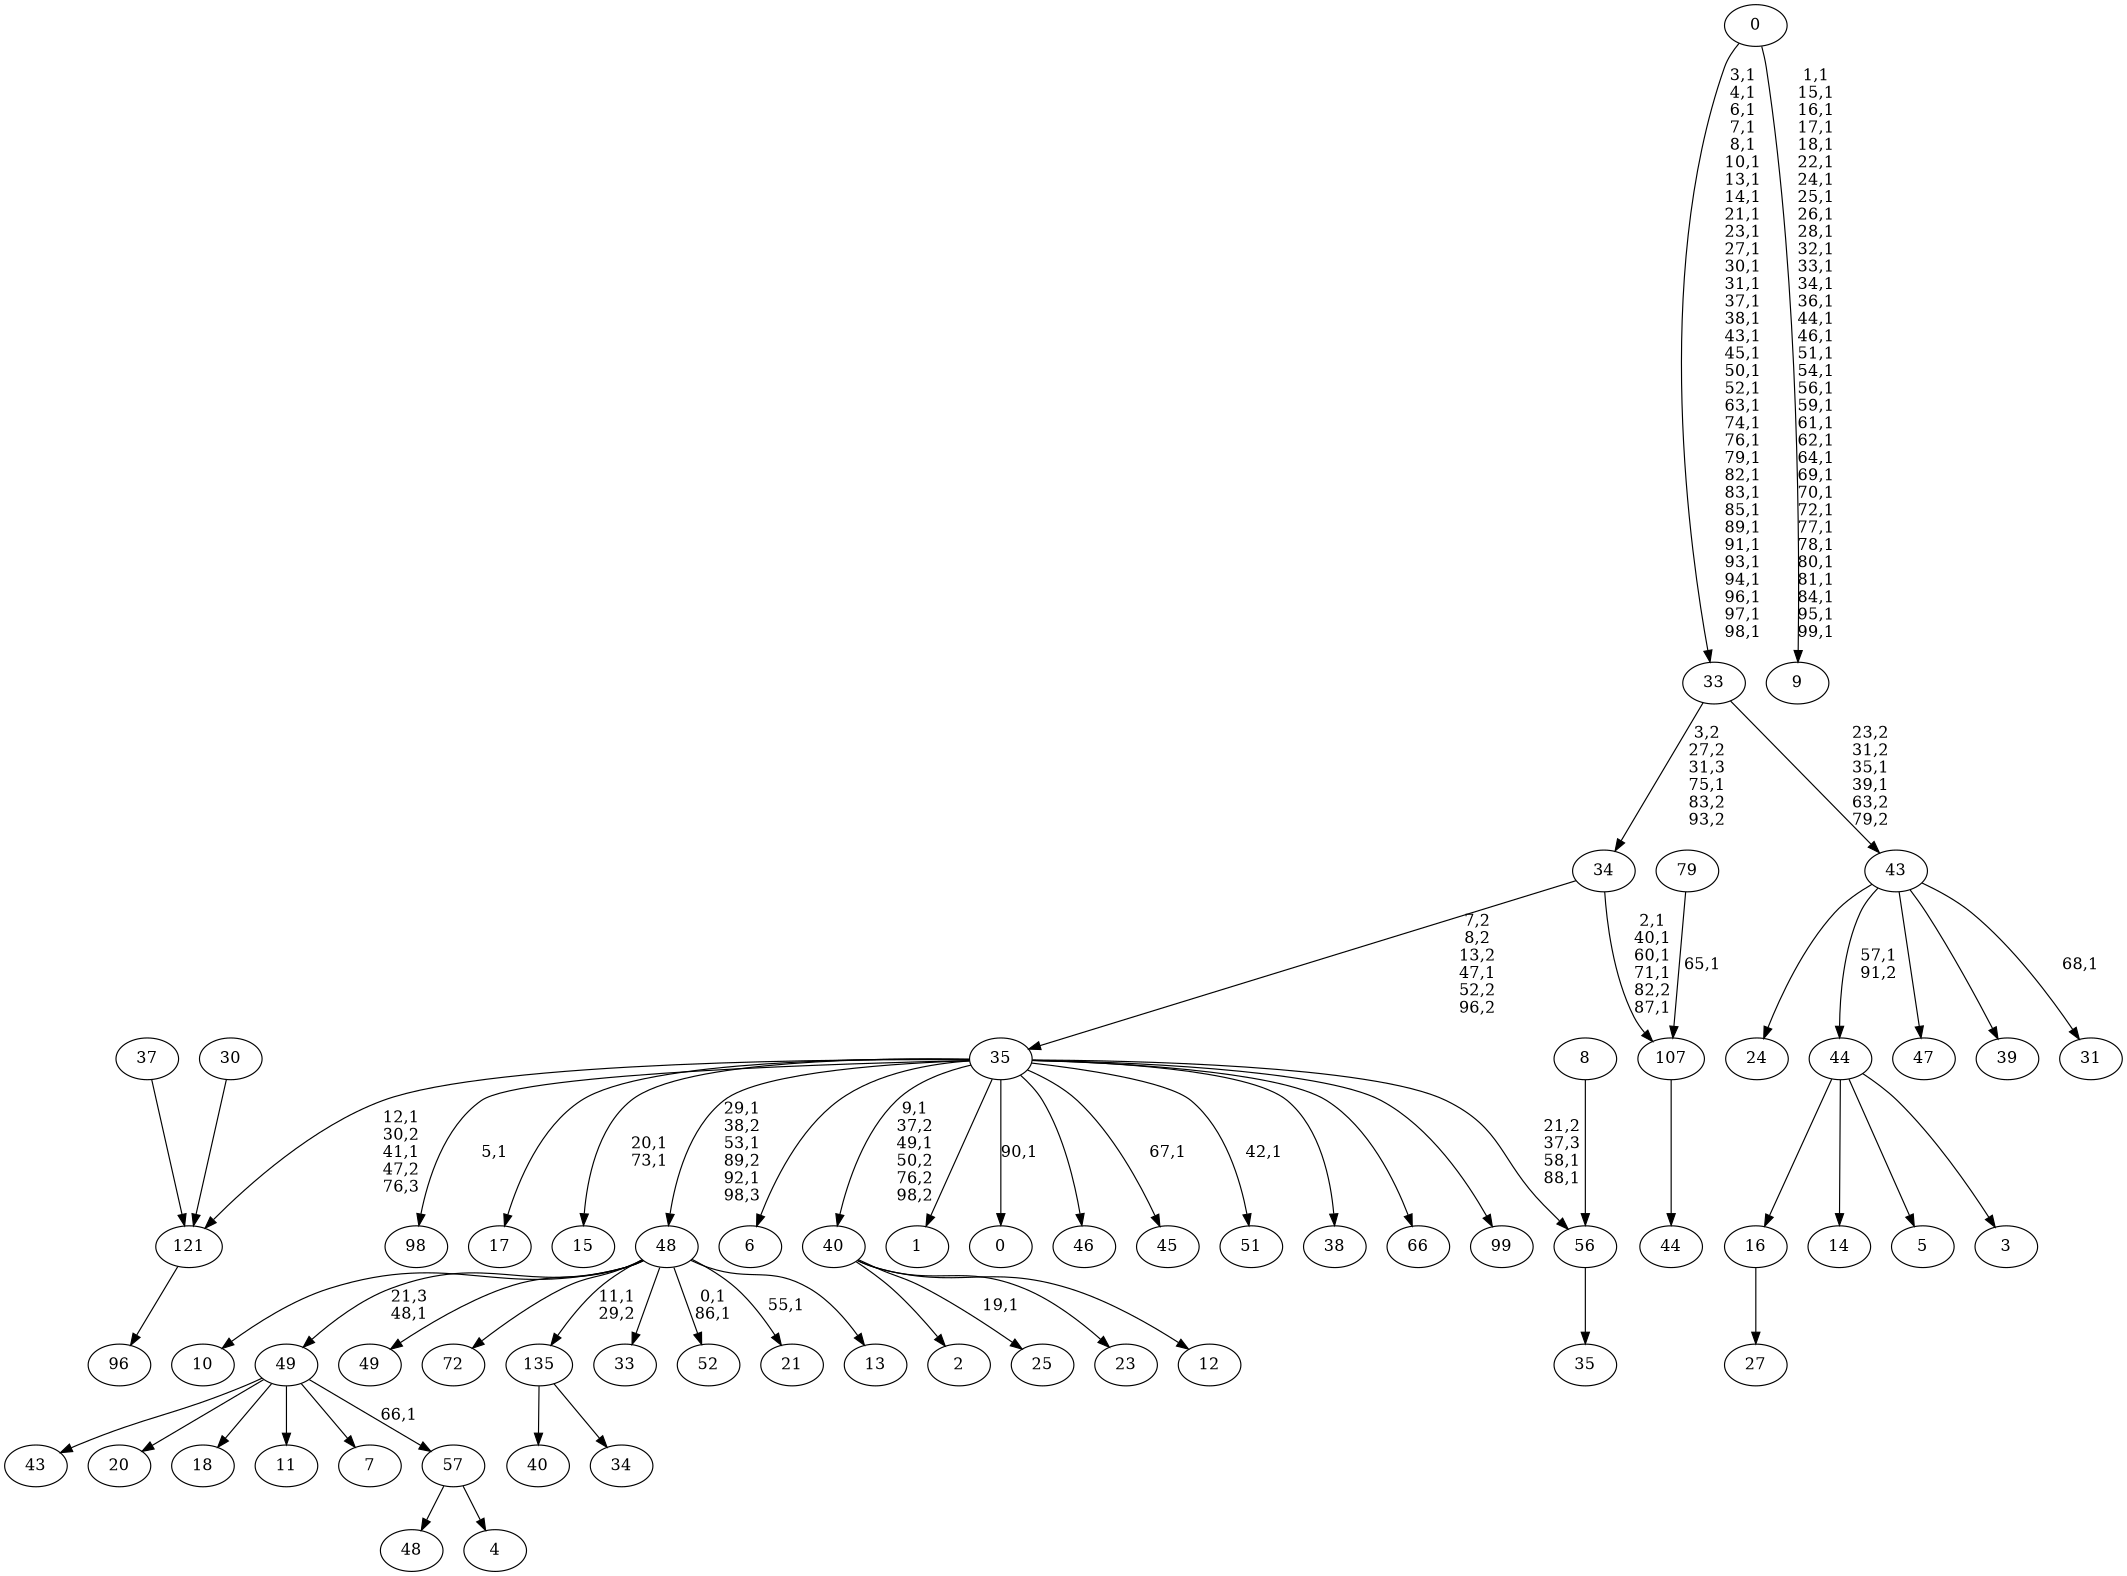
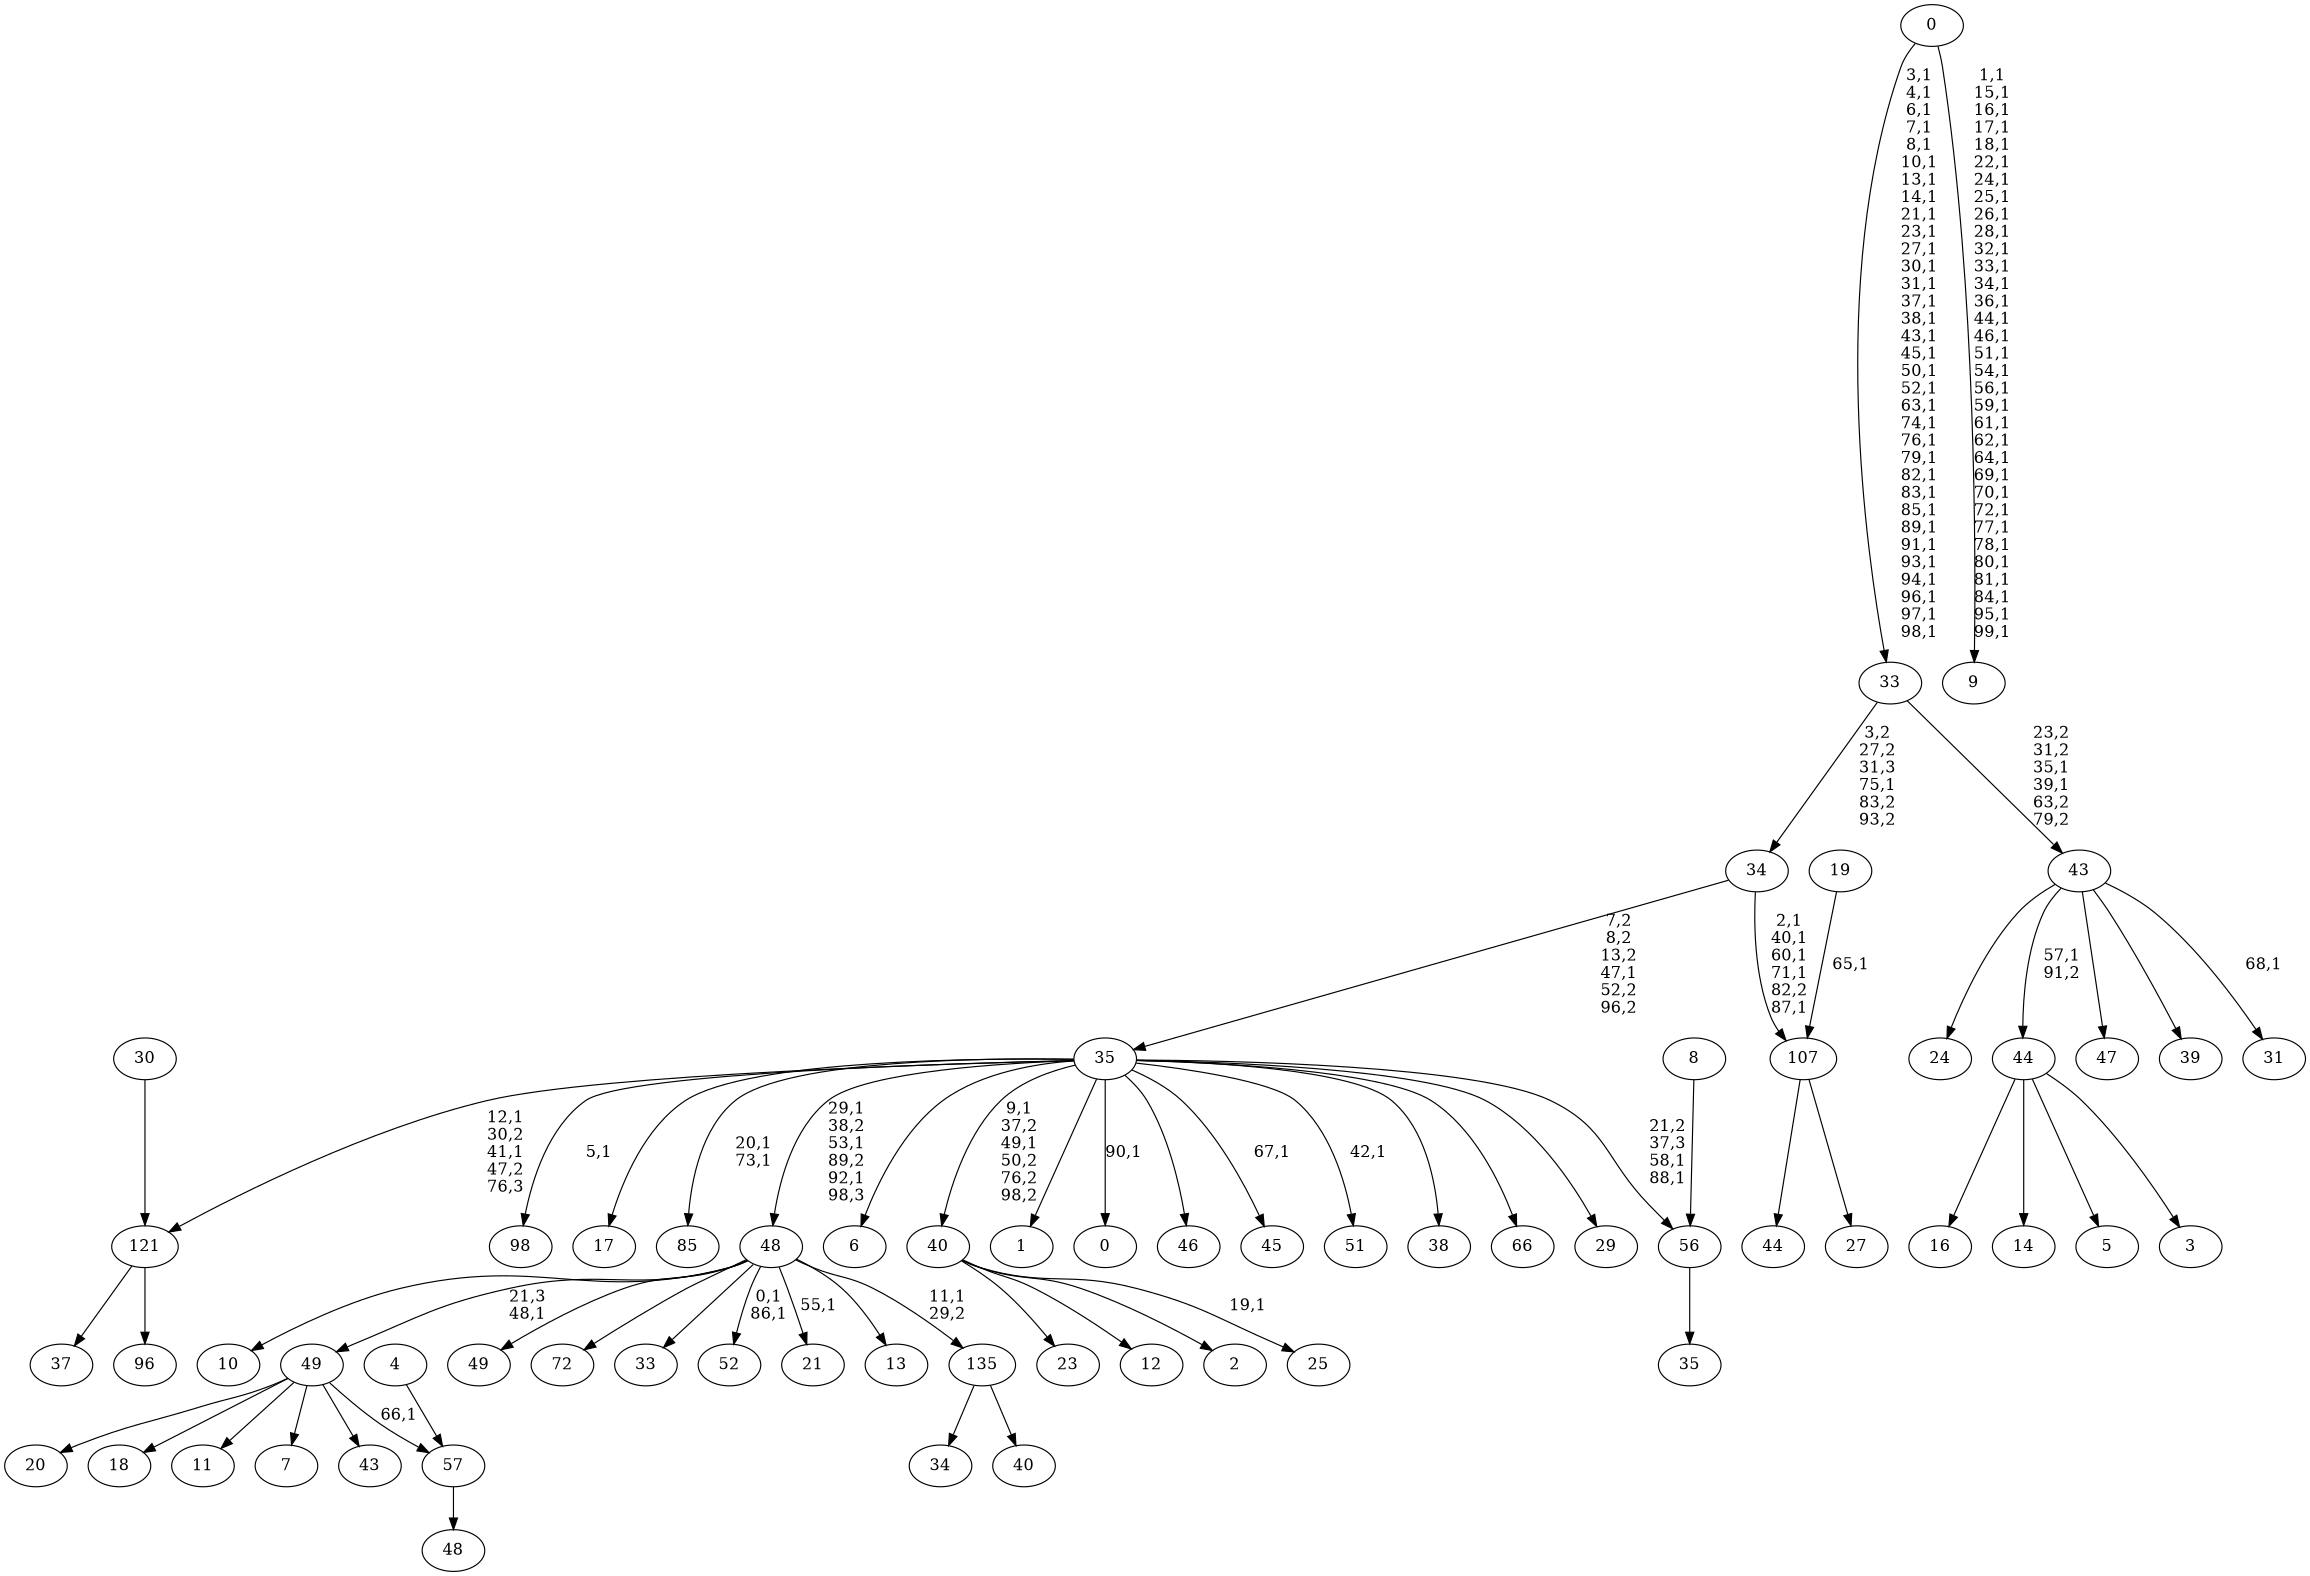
node "79": label "79" -> "19"
edge "37" -> "121": reversed
node "15": label "15" -> "85"
node "99": label "99" -> "29"
edge "16" -> "27": now "107" -> "27"
edge "57" -> "4": reversed
